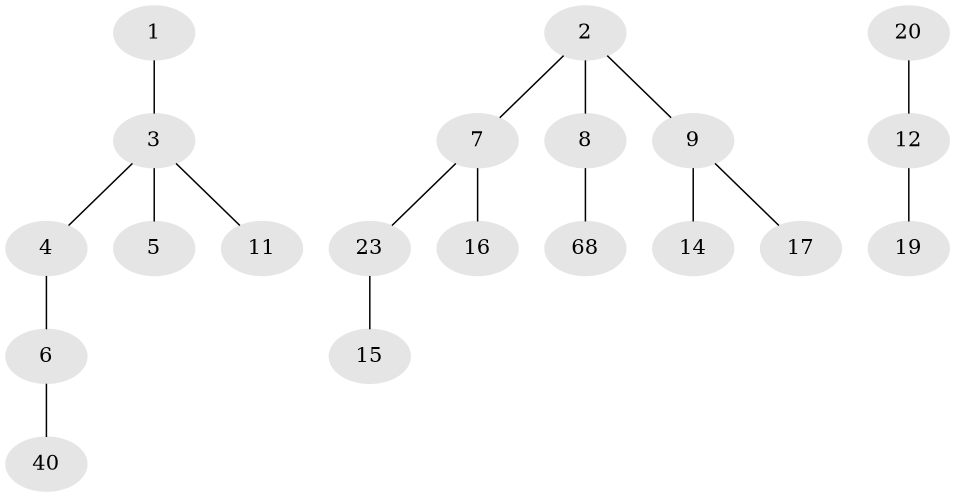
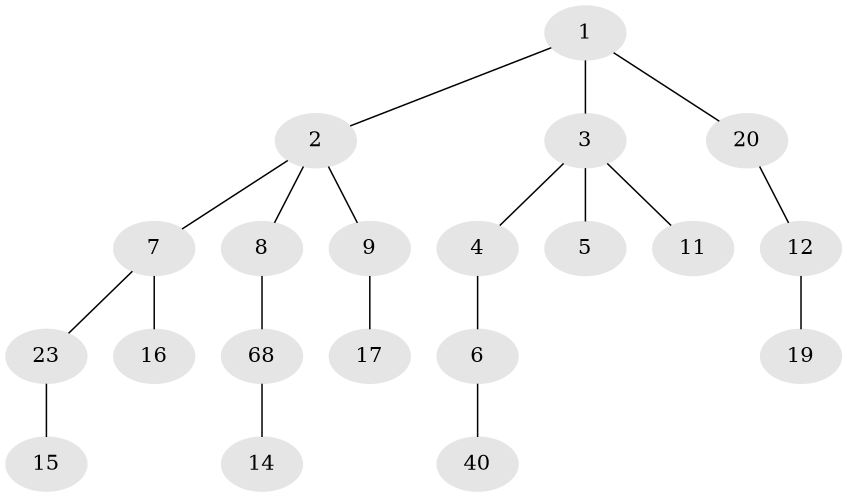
edge "1" -- "2": added
edge "1" -- "20": added
edge "9" -- "14": now "68" -- "14"
